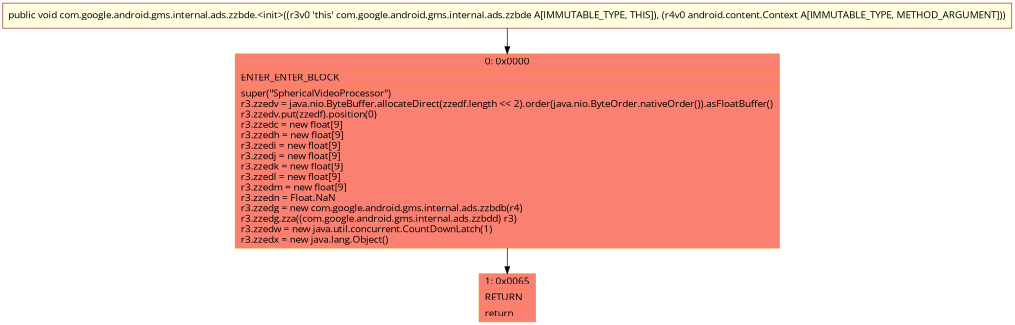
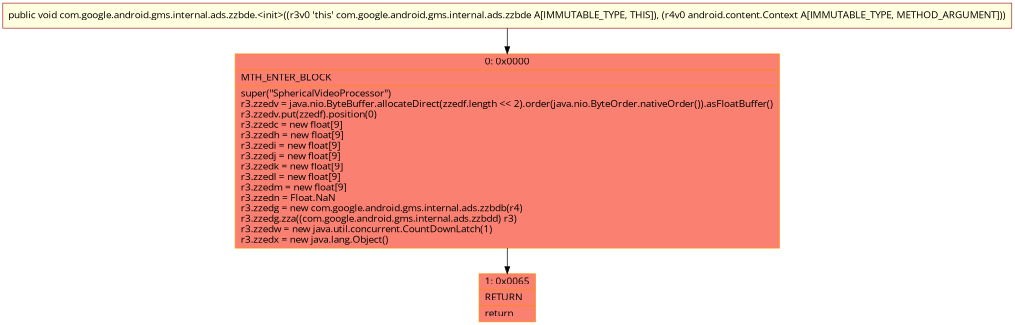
node "0: 0x0000": text "ENTER_ENTER_BLOCK" -> "MTH_ENTER_BLOCK"
